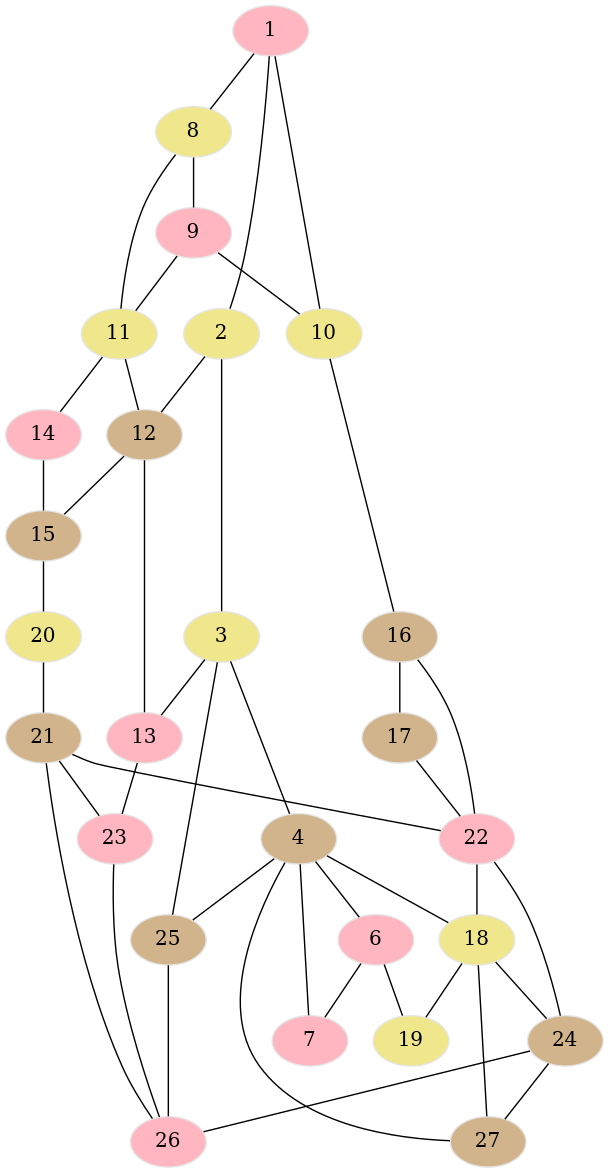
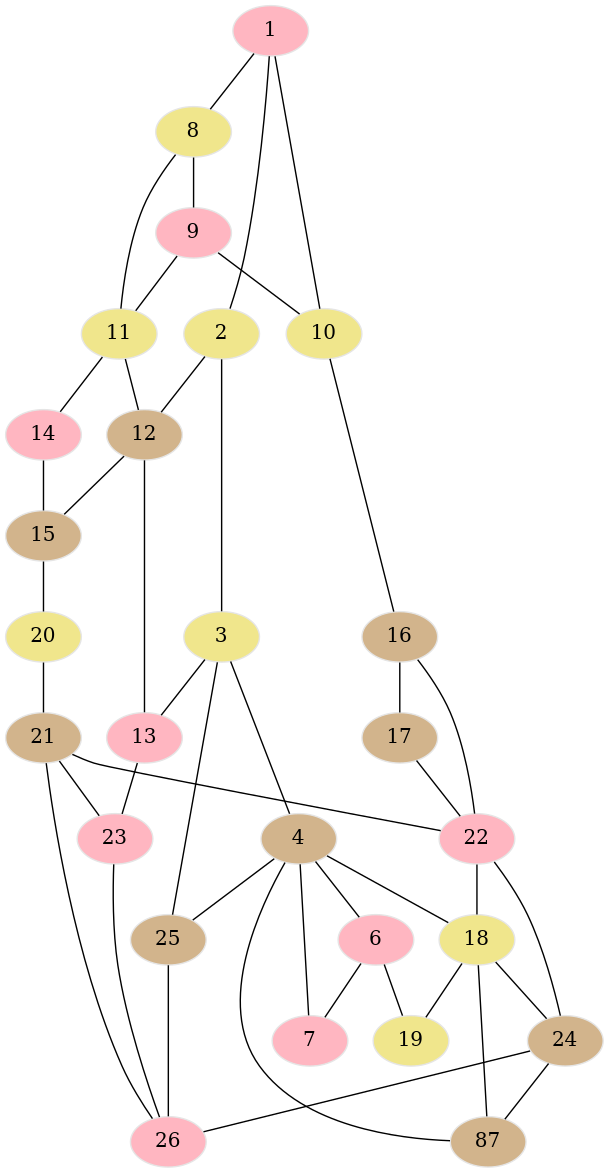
node "27": label "27" -> "87"
